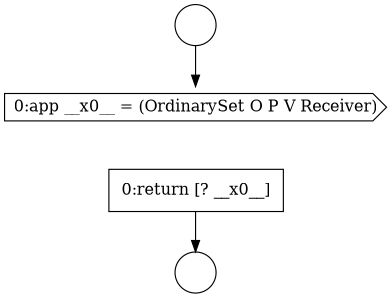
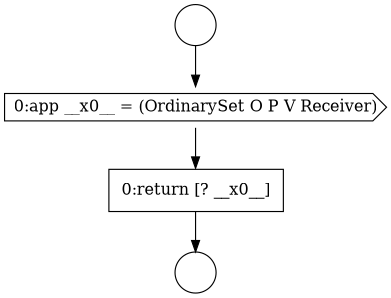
edge "0:app __x0__ = (OrdinarySet O P V Receiver)" -> "0:return [? __x0__]": added
